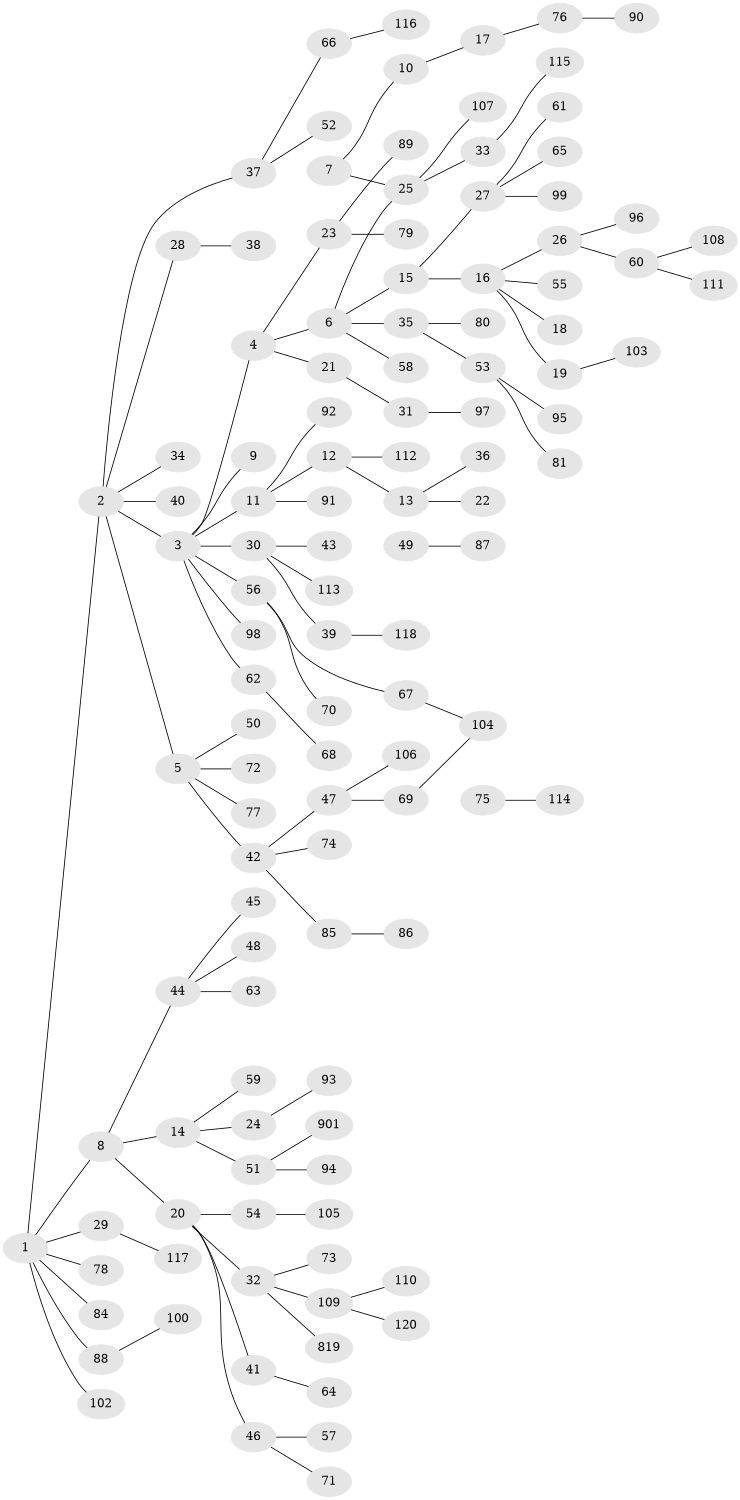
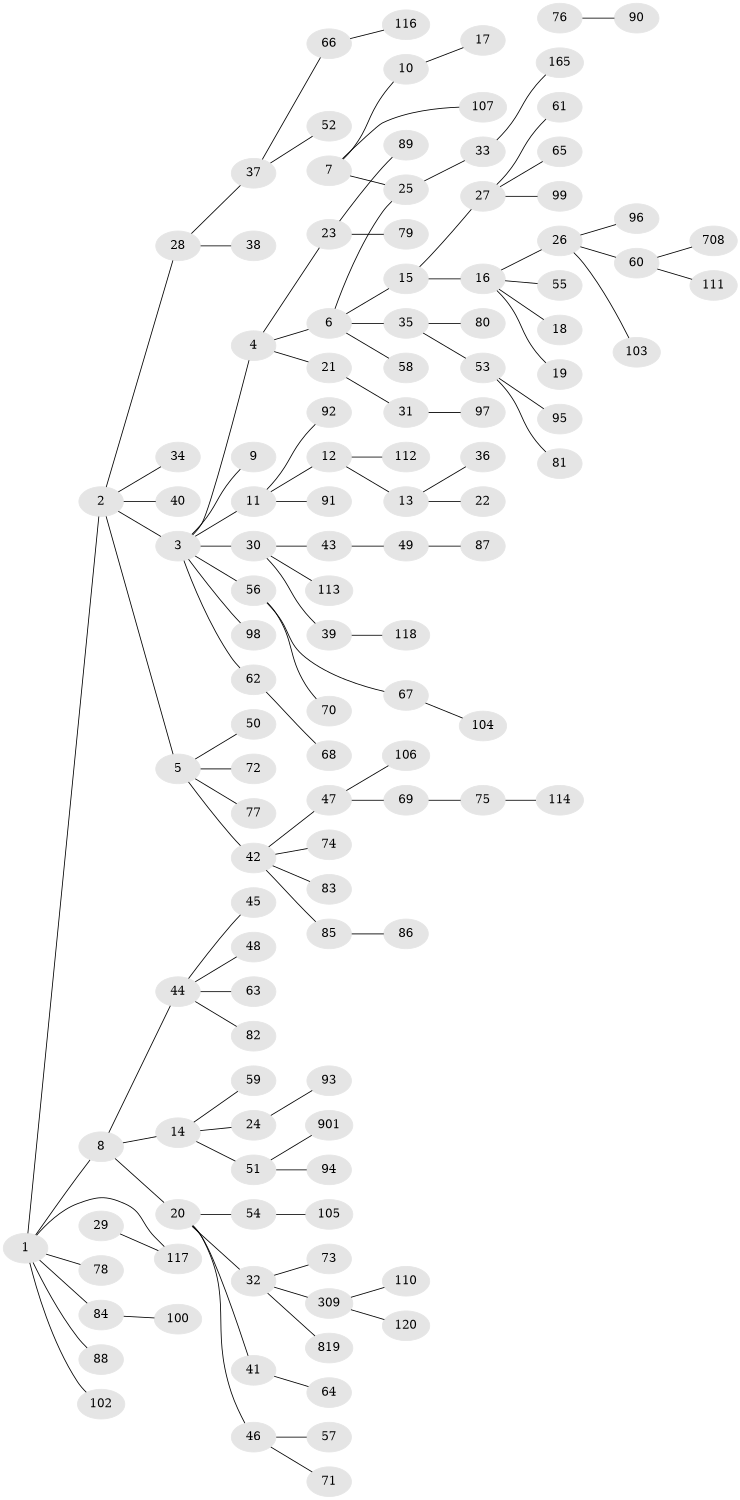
edge "76" -- "17": removed
node "115": label "115" -> "165"
edge "107" -- "25": now "107" -- "7"
node "108": label "108" -> "708"
edge "37" -- "2": now "37" -- "28"
edge "103" -- "19": now "103" -- "26"
edge "43" -- "49": added
edge "104" -- "69": now "75" -- "69"
node "83": added
node "82": added
edge "29" -- "1": now "117" -- "1"
node "109": label "109" -> "309"
edge "100" -- "88": now "100" -- "84"
